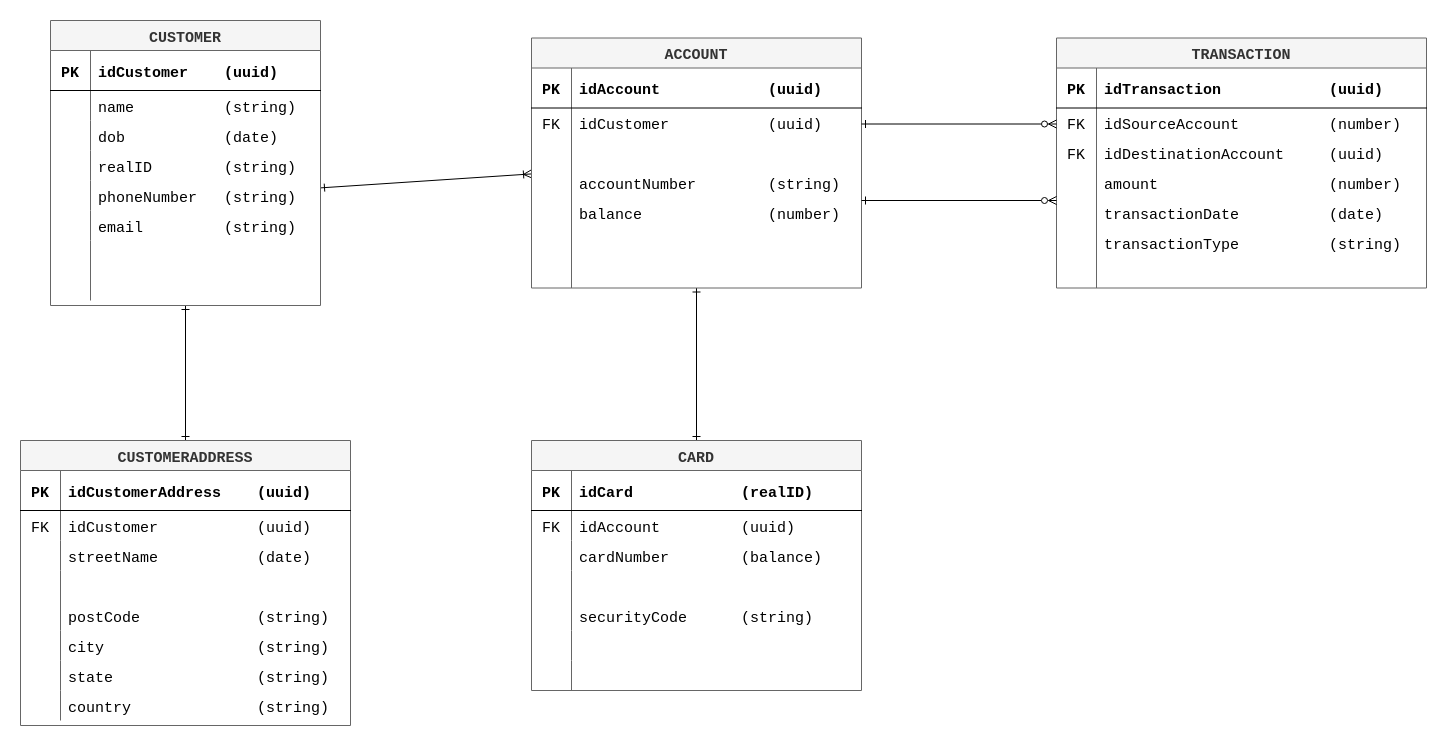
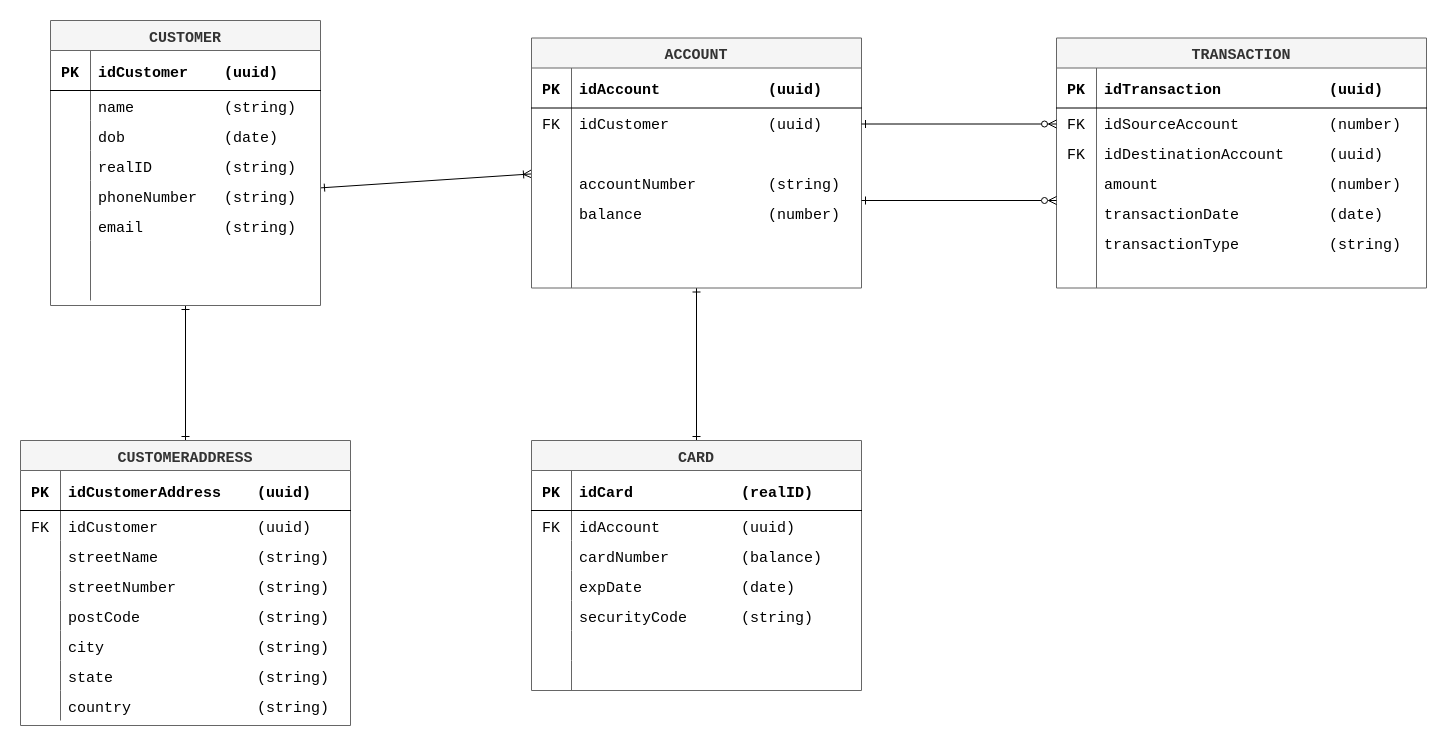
node "streetName (date)": label "streetName (date)" -> "streetName (string)"
node "streetNumber (string)": added
node "expDate (date)": added
